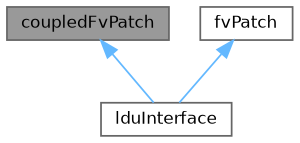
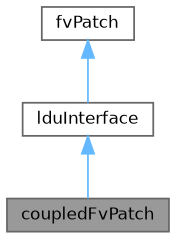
edge "lduInterface" -> "coupledFvPatch": reversed
